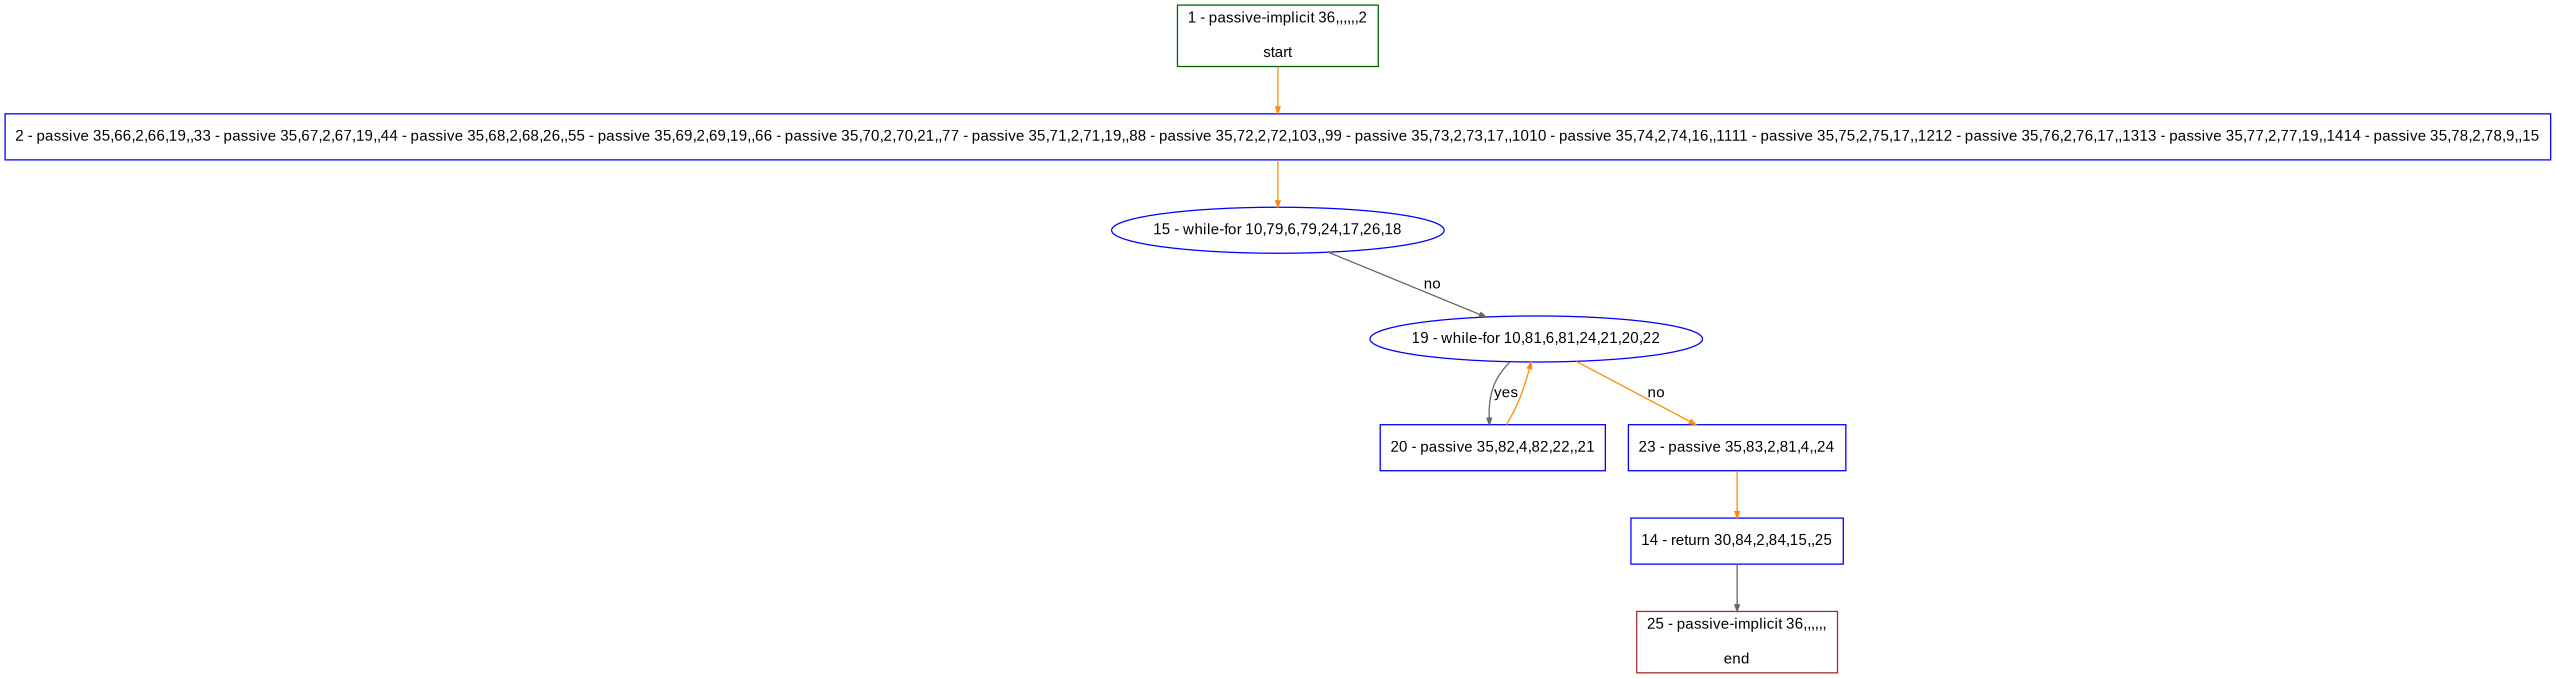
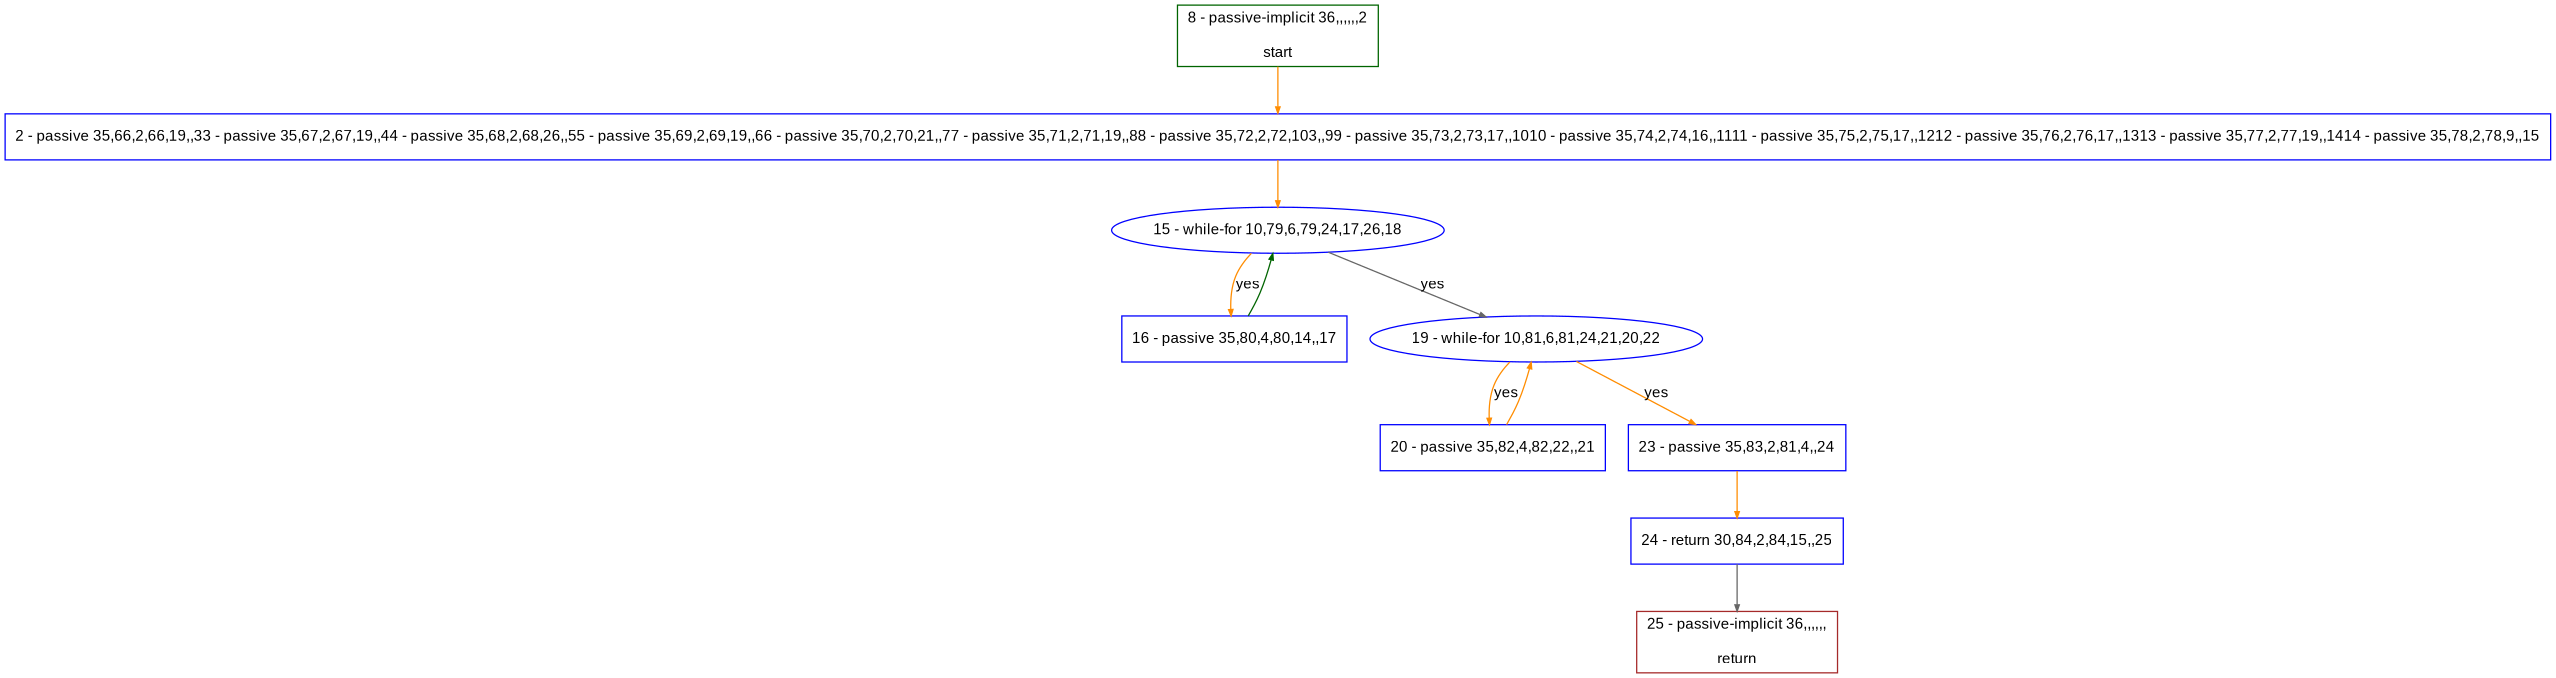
node "1 - passive-implicit 36,,,,,,2 start": label "1 - passive-implicit 36,,,,,,2 start" -> "8 - passive-implicit 36,,,,,,2 start"
edge "15 - while-for 10,79,6,79,24,17,26,18" -> "19 - while-for 10,81,6,81,24,21,20,22": label "no" -> "yes"
node "16 - passive 35,80,4,80,14,,17": added
edge "19 - while-for 10,81,6,81,24,21,20,22" -> "20 - passive 35,82,4,82,22,,21": color gray40 -> darkorange
edge "19 - while-for 10,81,6,81,24,21,20,22" -> "23 - passive 35,83,2,81,4,,24": label "no" -> "yes"
node "14 - return 30,84,2,84,15,,25": label "14 - return 30,84,2,84,15,,25" -> "24 - return 30,84,2,84,15,,25"
node "25 - passive-implicit 36,,,,,, end": label "25 - passive-implicit 36,,,,,, end" -> "25 - passive-implicit 36,,,,,, return"
